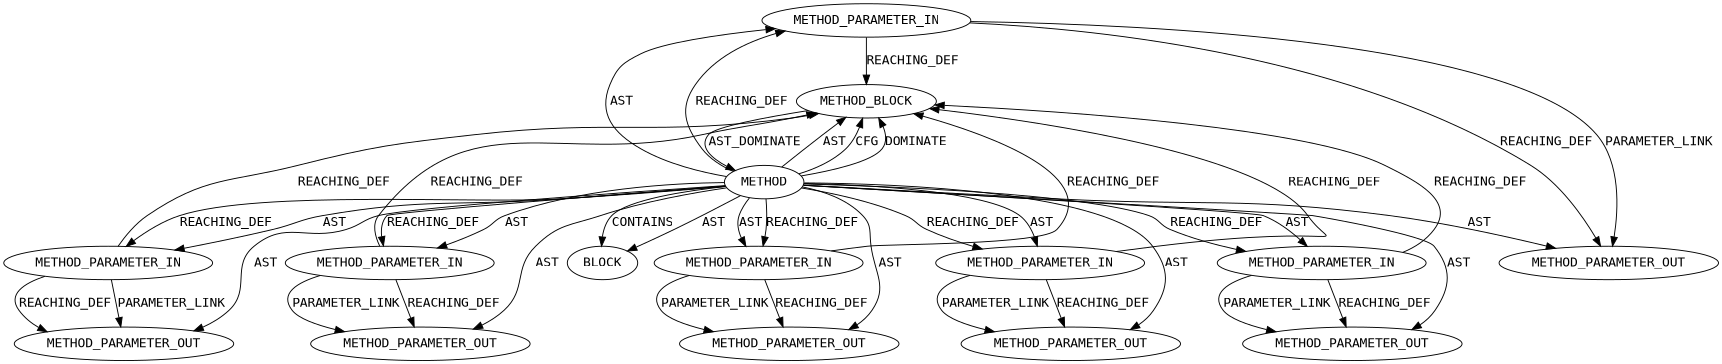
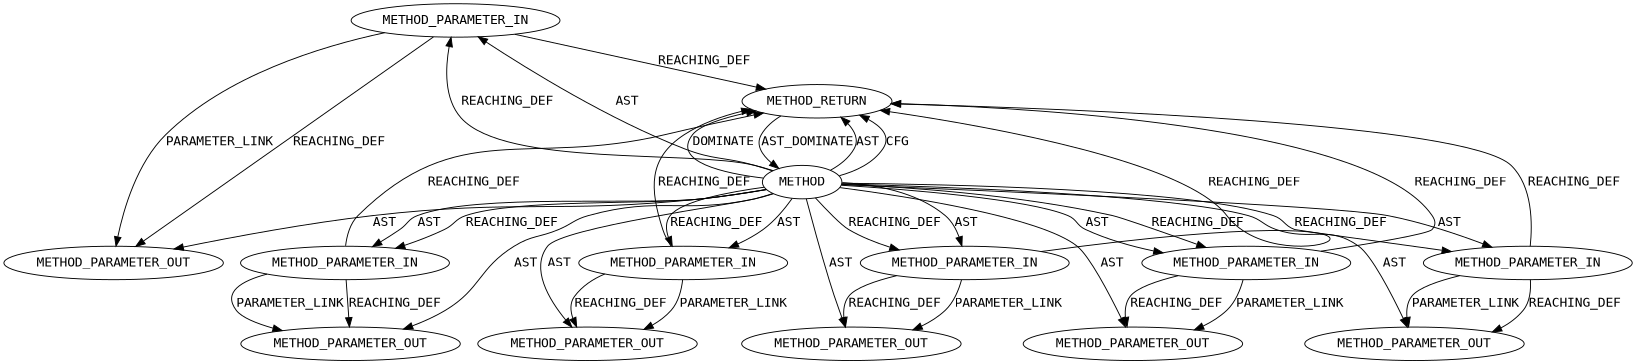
node "METHOD_BLOCK": label "METHOD_BLOCK" -> "METHOD_RETURN"
node "BLOCK": removed
